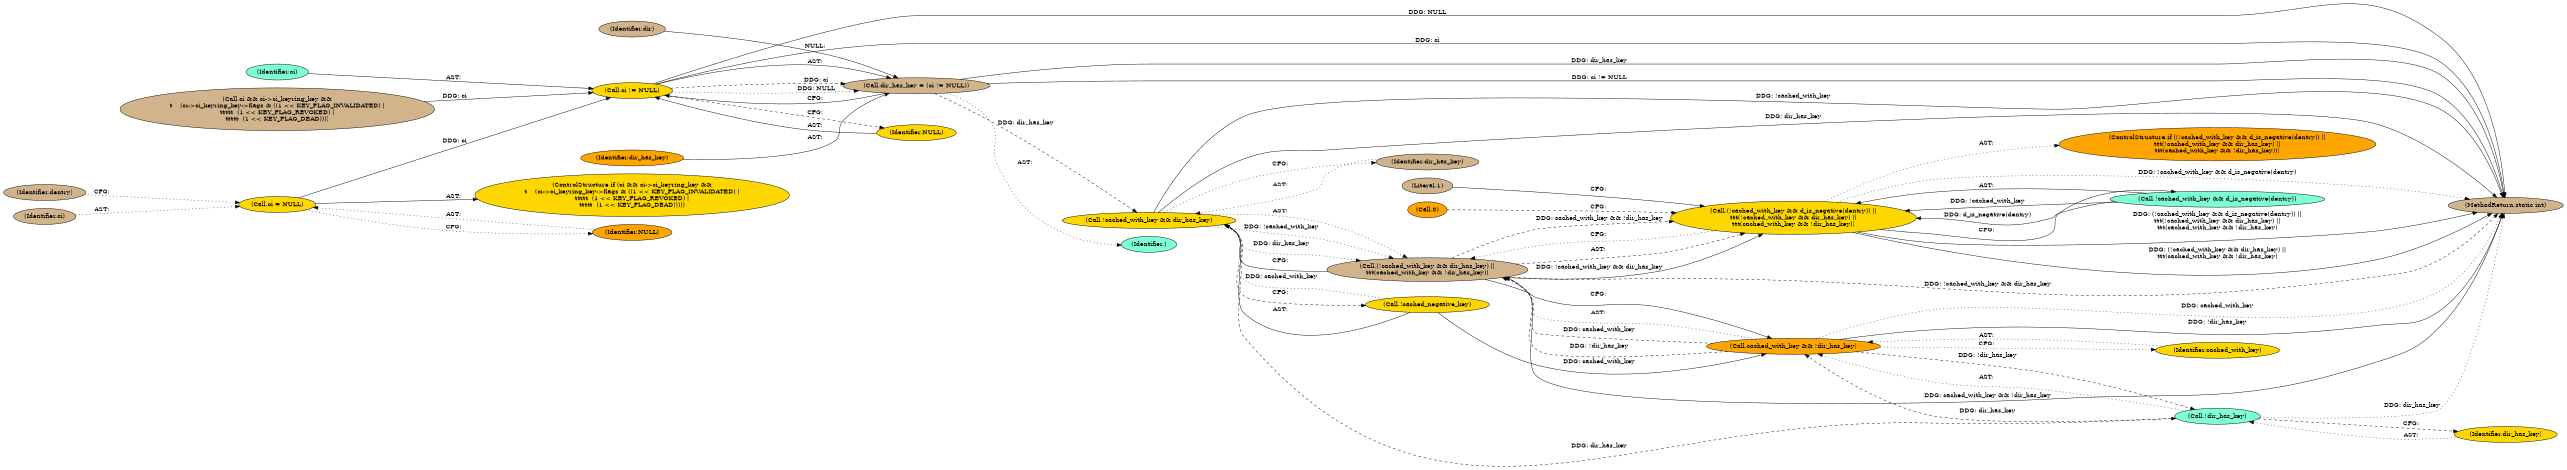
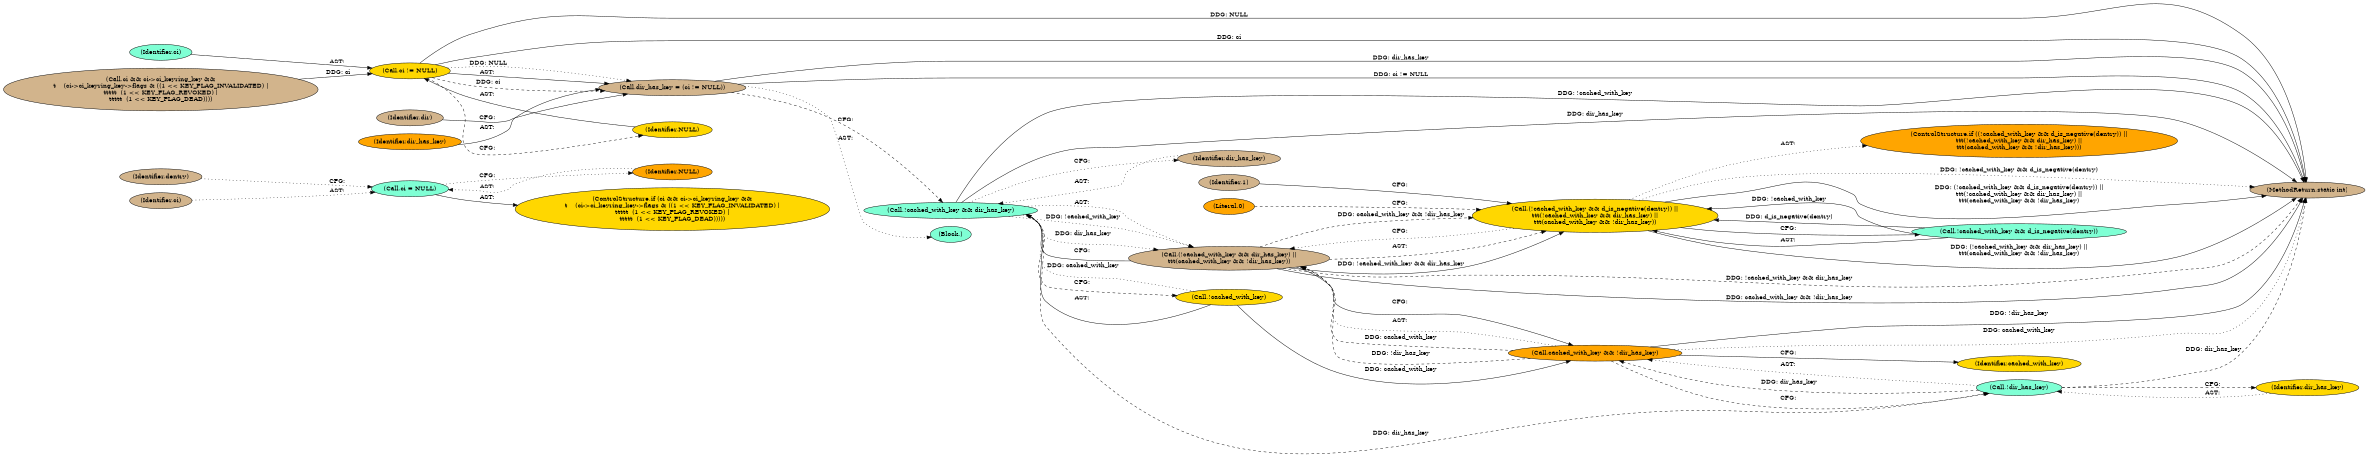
edge "(Identifier,dir)" -> "(Call,dir_has_key = (ci != NULL))": label "NULL: " -> "CFG: "
edge "(Call,dir_has_key = (ci != NULL))" -> "(Call,ci != NULL)": removed, label "CFG:"
edge "(Call,dir_has_key = (ci != NULL))" -> "(Call,!cached_with_key && dir_has_key)": label "DDG: dir_has_key" -> "CFG: "
edge "(Call,ci = NULL)" -> "(Call,ci != NULL)": removed, label "DDG: ci"
node "(Literal,1)": label "(Literal,1)" -> "(Identifier,1)"
node "(Call,ci = NULL)": fillcolor gold -> aquamarine
node "(Call,0)": label "(Call,0)" -> "(Literal,0)"
node "(Call,!cached_with_key && dir_has_key)": fillcolor gold -> aquamarine
node "(Identifier,)": label "(Identifier,)" -> "(Block,)"
node "(Call,!cached_negative_key)": label "(Call,!cached_negative_key)" -> "(Call,!cached_with_key)"
edge "(Identifier,cached_with_key)" -> "(Call,cached_with_key && !dir_has_key)": removed, label "AST:"
edge "(Call,cached_with_key && !dir_has_key)" -> "(Identifier,cached_with_key)": style dotted -> solid
edge "(Call,cached_with_key && !dir_has_key)" -> "(Call,!dir_has_key)": label "DDG: !dir_has_key" -> "CFG: "
edge "(Call,!dir_has_key)" -> "(MethodReturn,static int)": style dotted -> dashed
